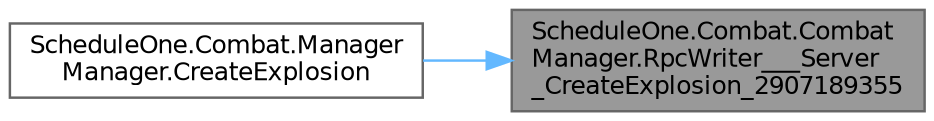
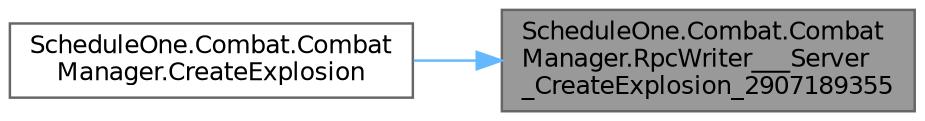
node "ScheduleOne.Combat.Manager Manager.CreateExplosion": label "ScheduleOne.Combat.Manager Manager.CreateExplosion" -> "ScheduleOne.Combat.Combat Manager.CreateExplosion"
